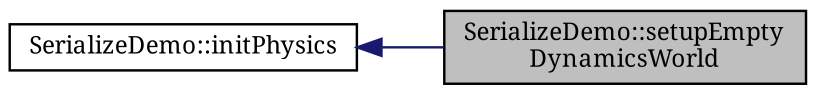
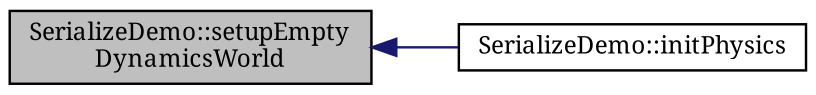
edge "SerializeDemo::setupEmpty DynamicsWorld" -> "SerializeDemo::initPhysics": reversed
